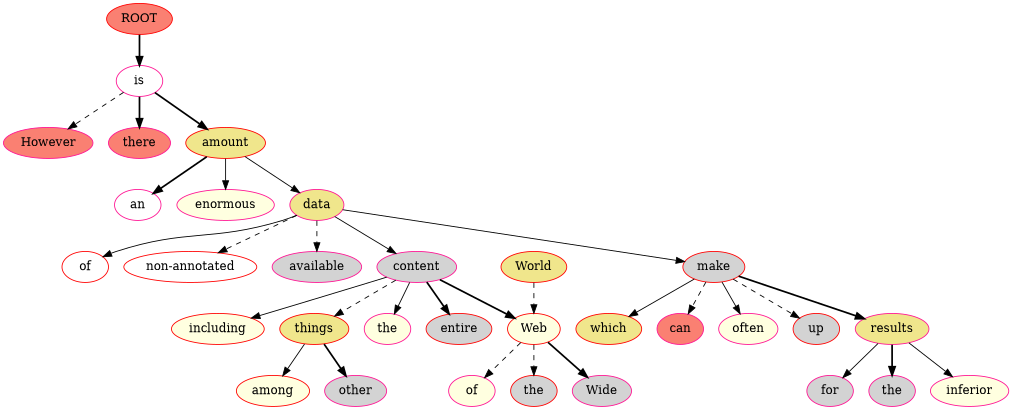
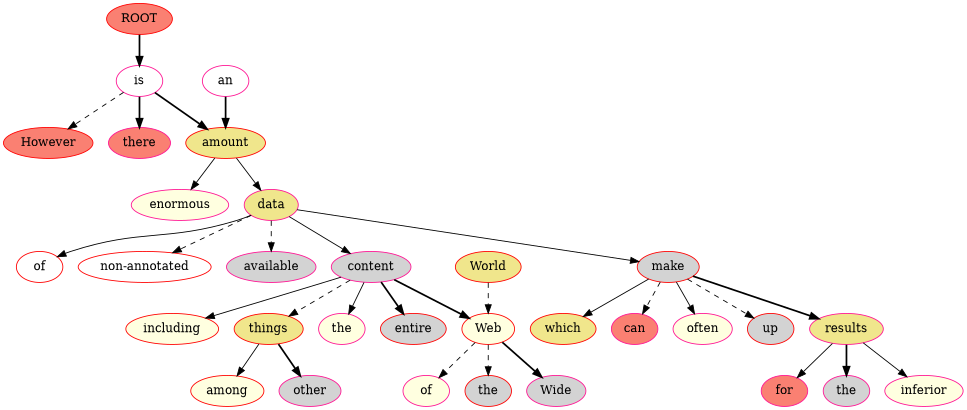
node "However": color deeppink -> red
edge "amount" -> "an": reversed
node "for": fillcolor lightgrey -> salmon
